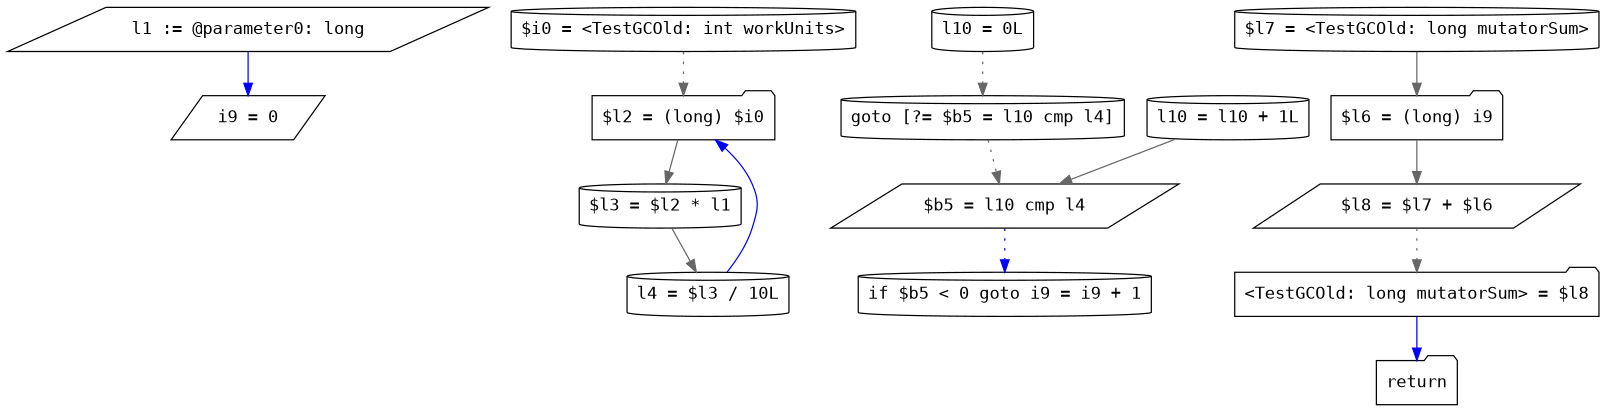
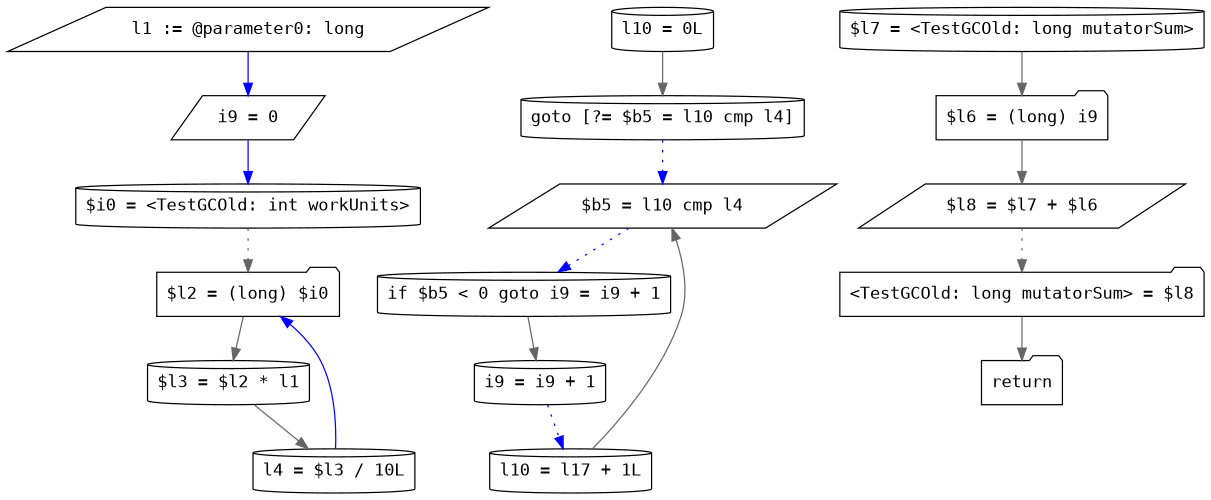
edge "l10 = 0L" -> "goto [?= $b5 = l10 cmp l4]": style dotted -> solid
node "l10 = l10 + 1L": label "l10 = l10 + 1L" -> "l10 = l17 + 1L"
edge "i9 = 0" -> "$i0 = <TestGCOld: int workUnits>": added
edge "goto [?= $b5 = l10 cmp l4]" -> "$b5 = l10 cmp l4": color gray40 -> blue
edge "<TestGCOld: long mutatorSum> = $l8" -> "return": color blue -> gray40
node "i9 = i9 + 1": added
